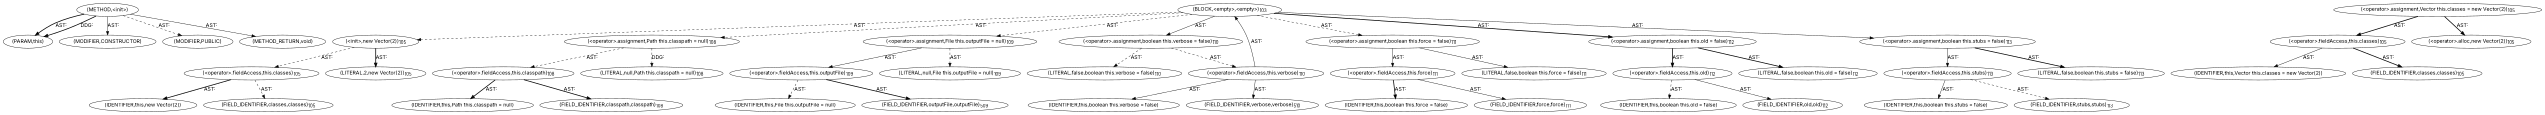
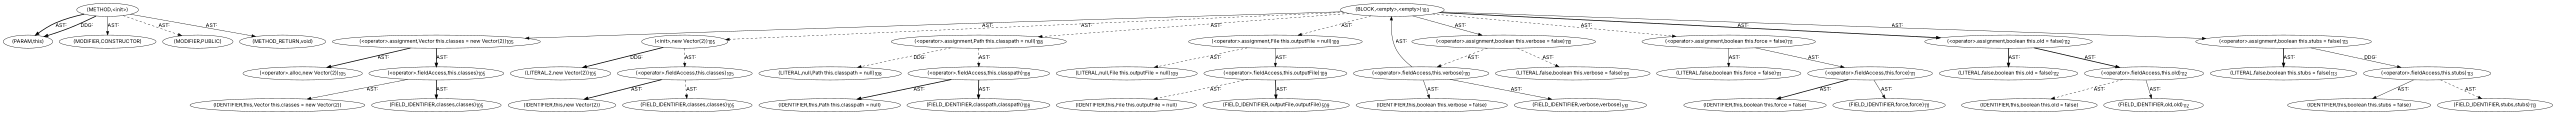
edge "(BLOCK,<empty>,<empty>)" -> "(<operator>.assignment,Vector this.classes = new Vector(2))": added, label "AST:"
edge "(<init>,new Vector(2))" -> "(LITERAL,2,new Vector(2))": label "AST: " -> "DDG: "
edge "(<operator>.assignment,boolean this.stubs = false)" -> "(<operator>.fieldAccess,this.stubs)": label "AST: " -> "DDG: "
